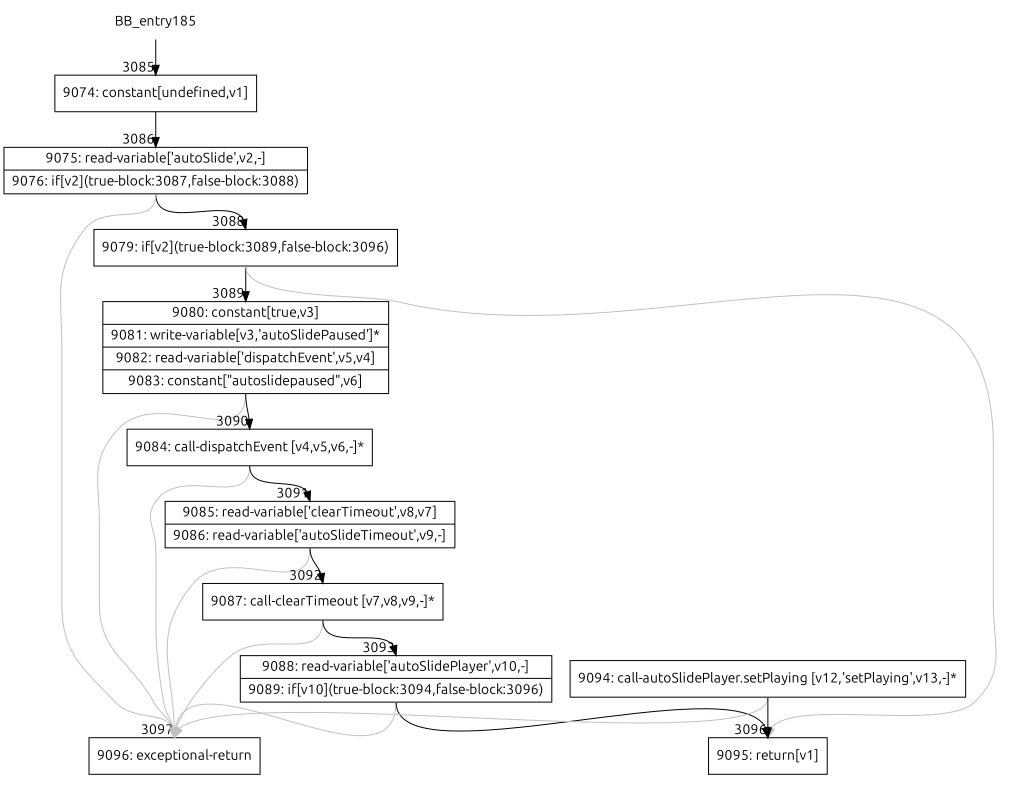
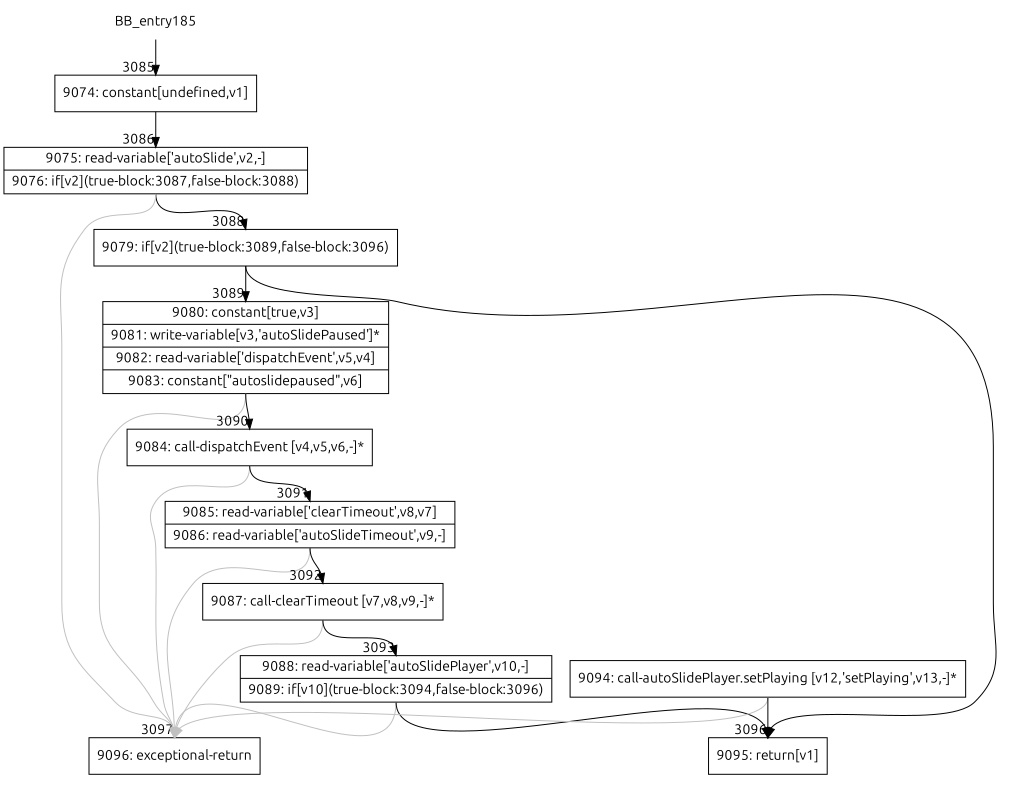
edge "9079: if[v2](true-block:3089,false-block:3096)" -> "9095: return[v1]": color gray -> black
